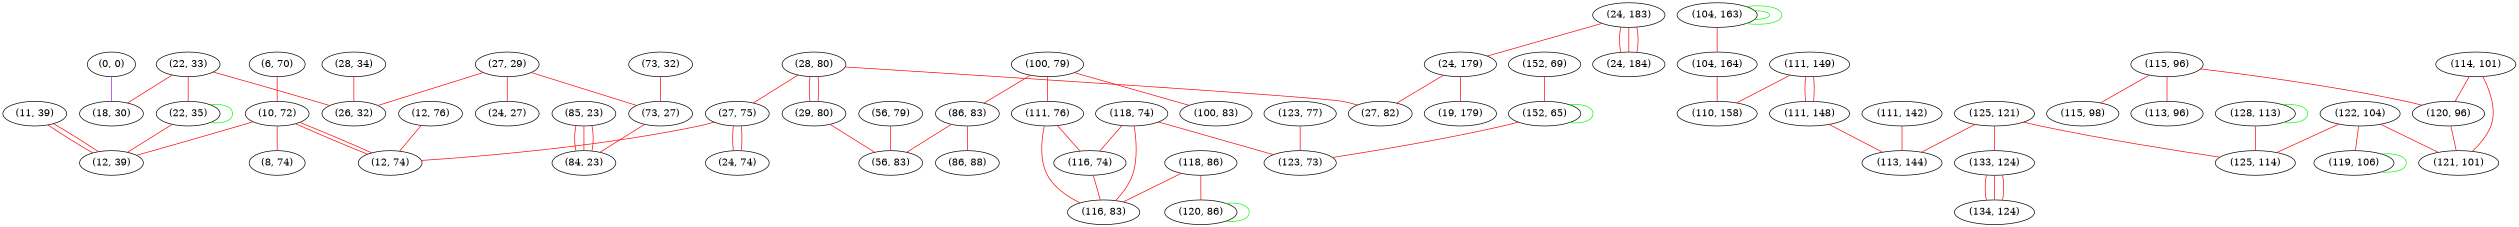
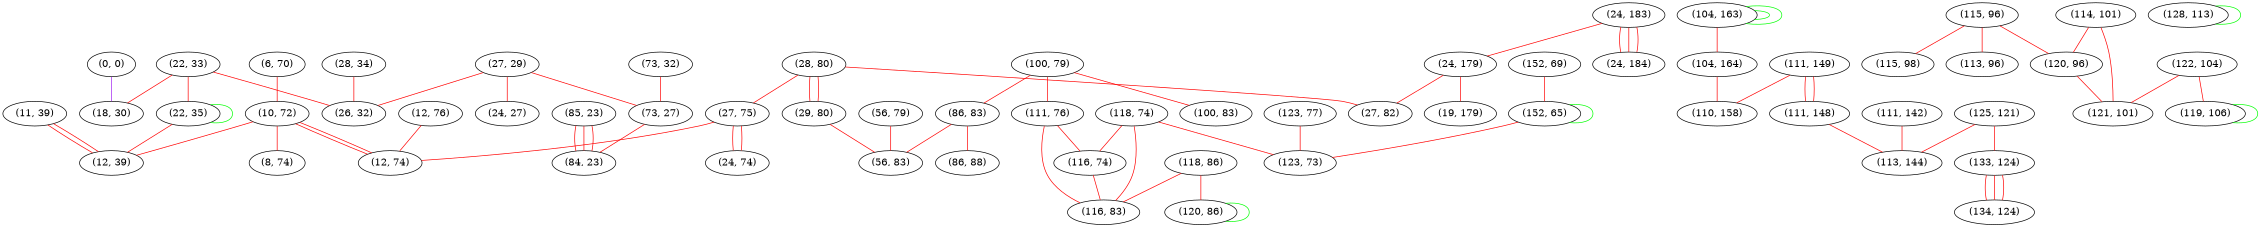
node "(125, 114)": removed
